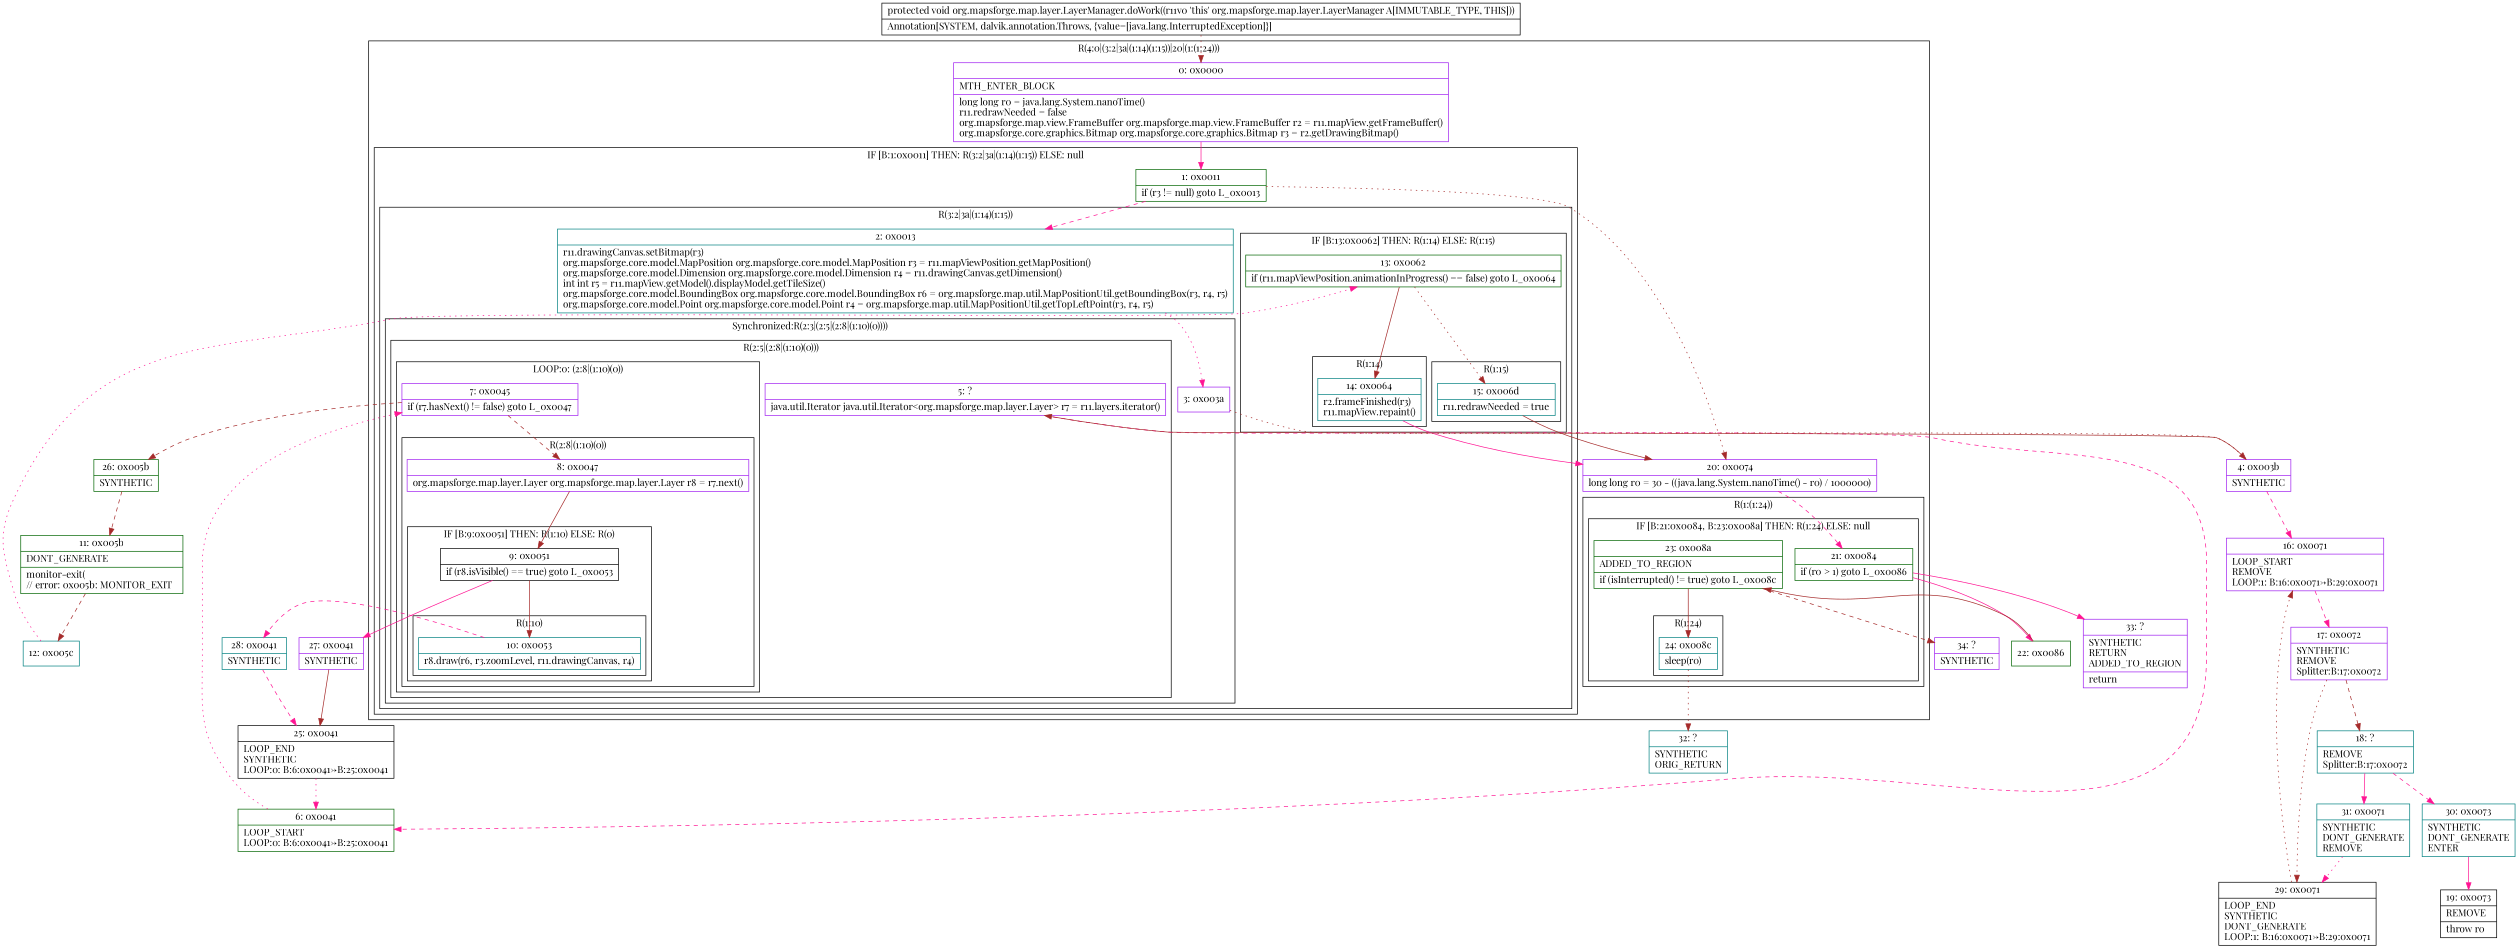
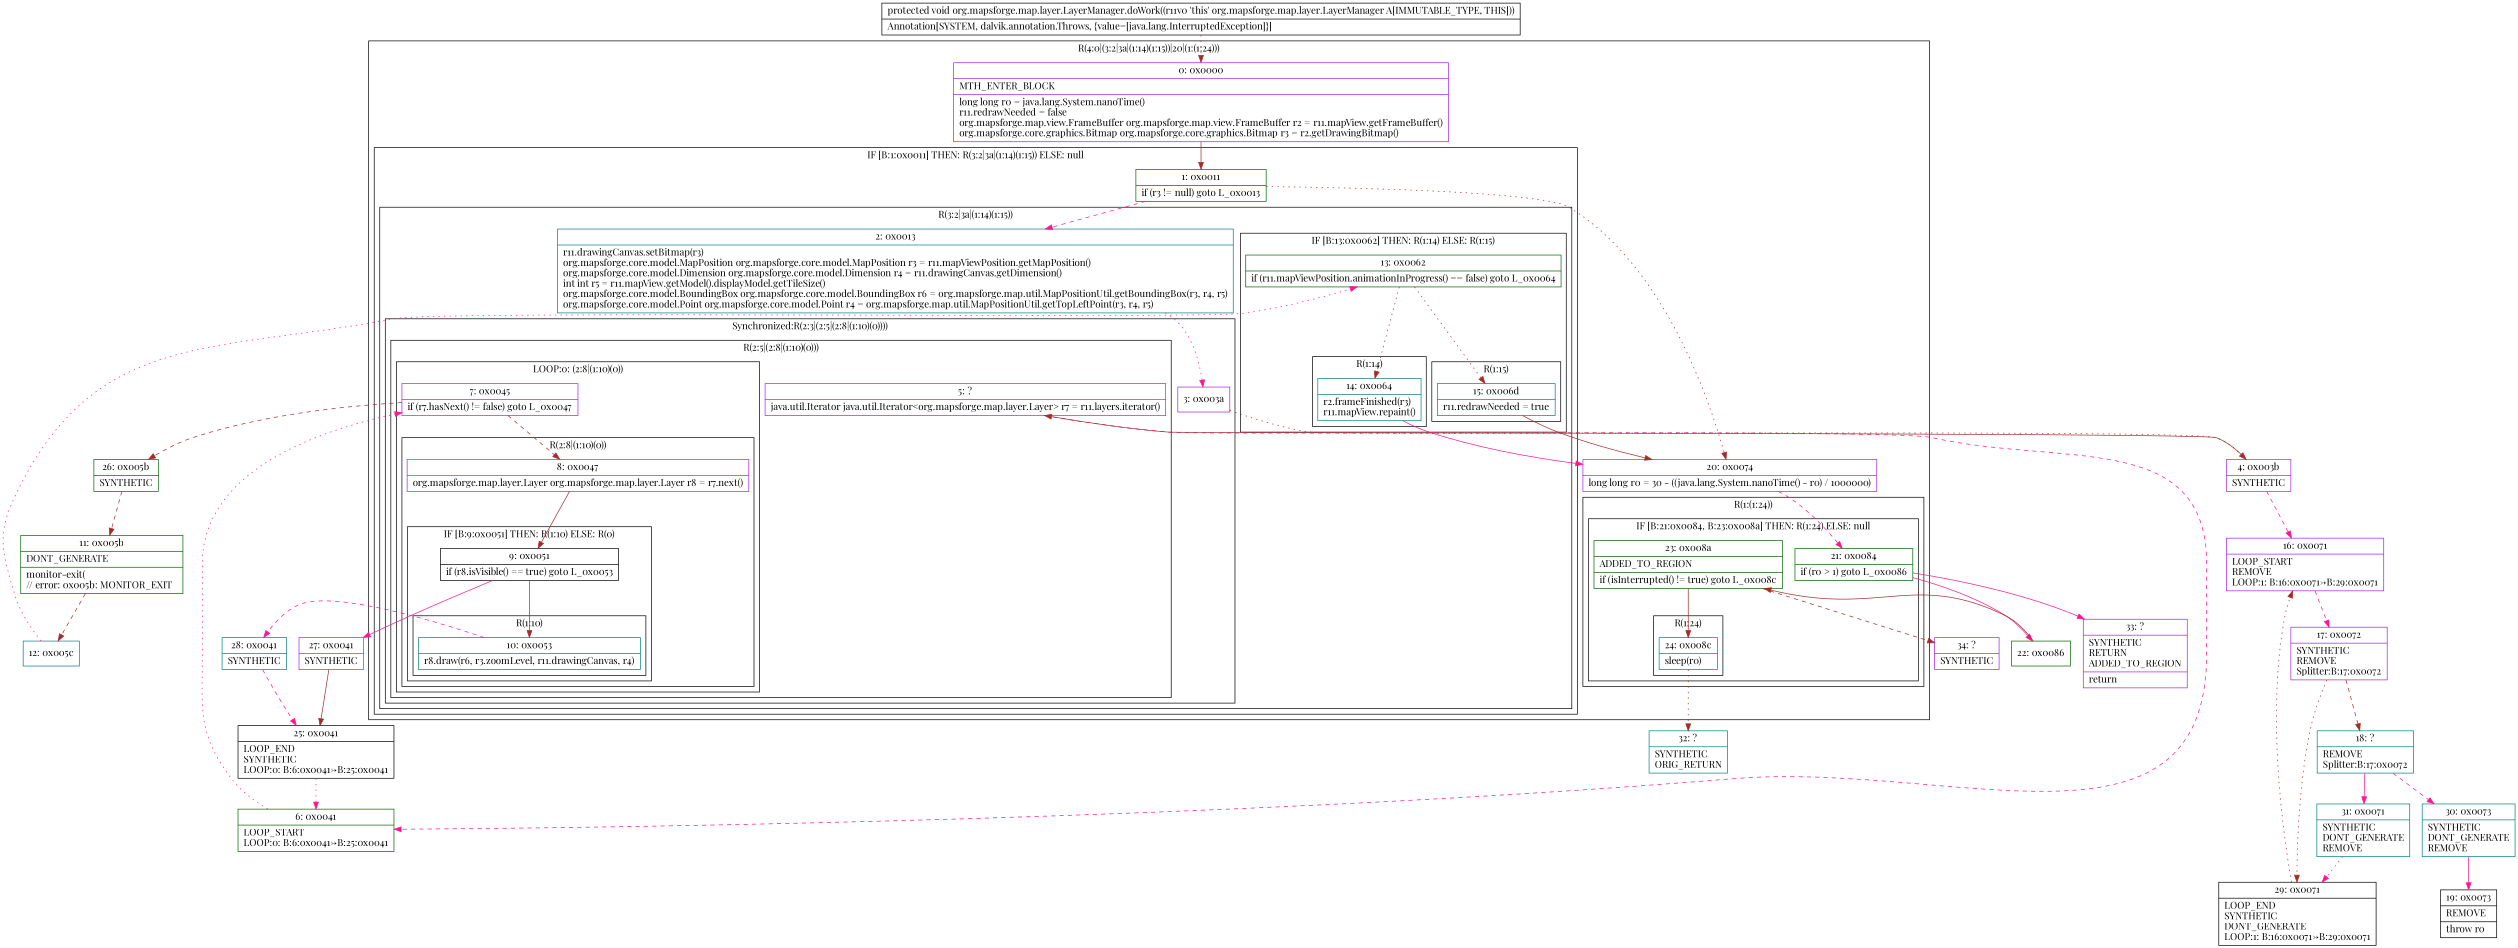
edge "0: 0x0000" -> "1: 0x0011": color deeppink -> brown
edge "13: 0x0062" -> "14: 0x0064": style solid -> dotted
node "30: 0x0073": text "ENTER" -> "REMOVE"
